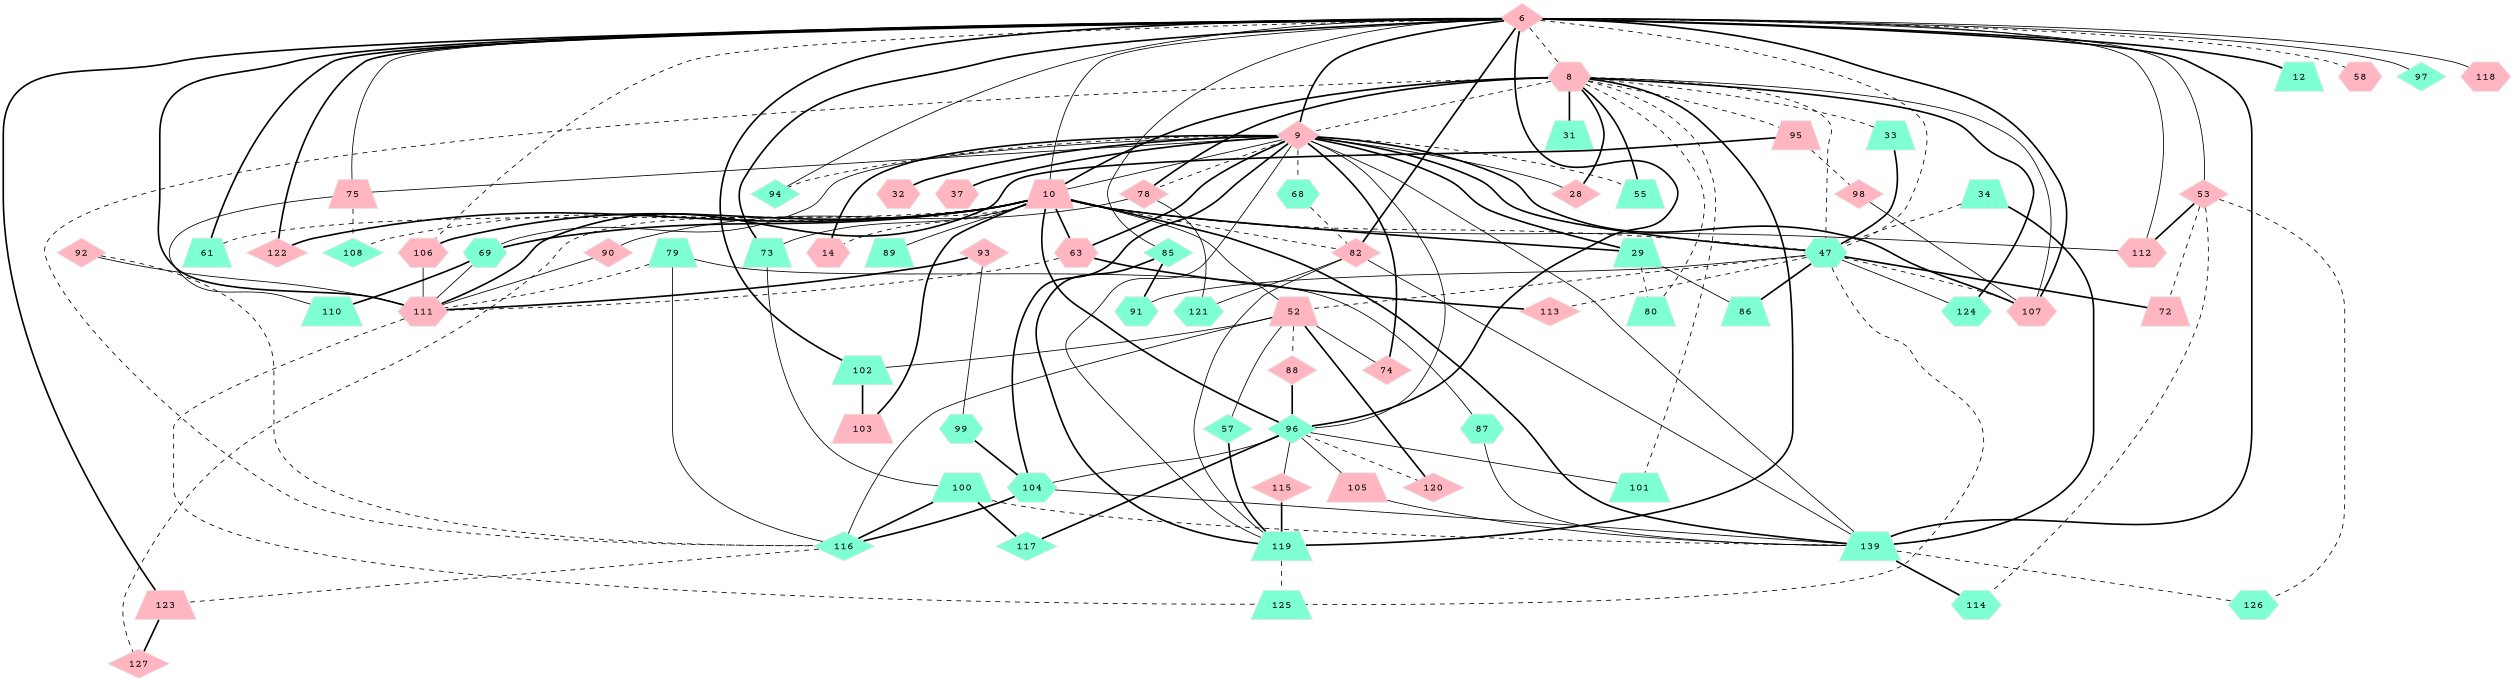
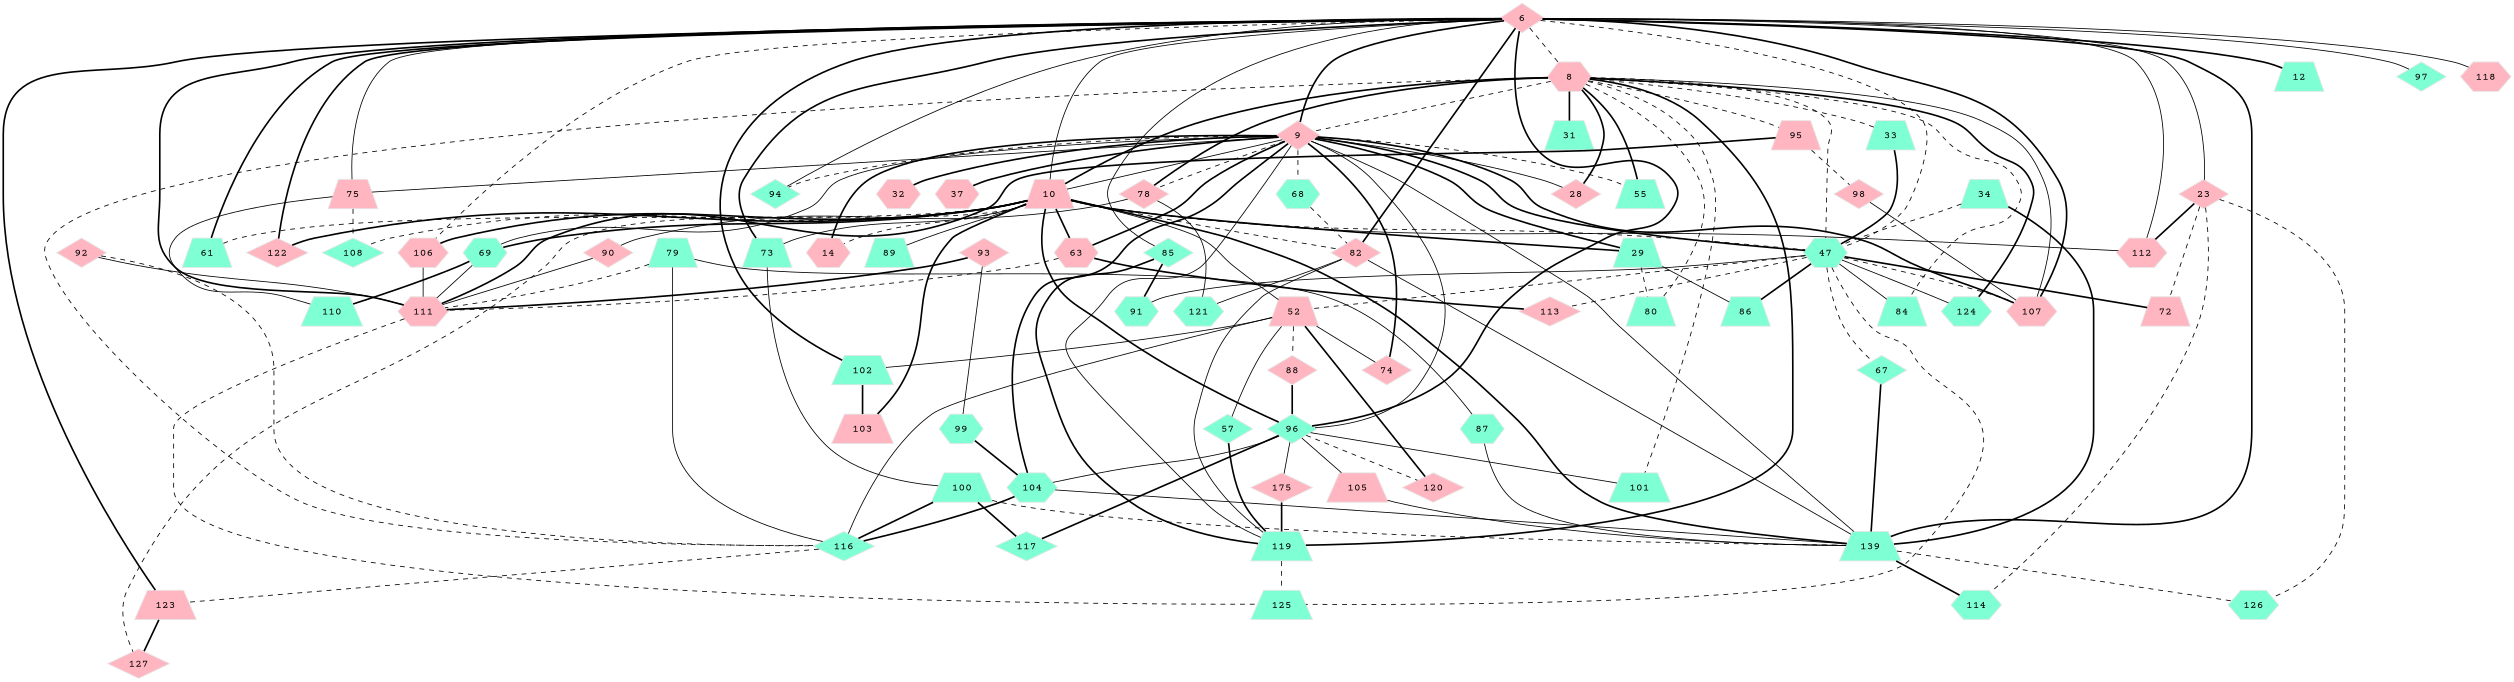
node "58": removed
node "53": label "53" -> "23"
node "84": added
node "67": added
node "115": label "115" -> "175"
